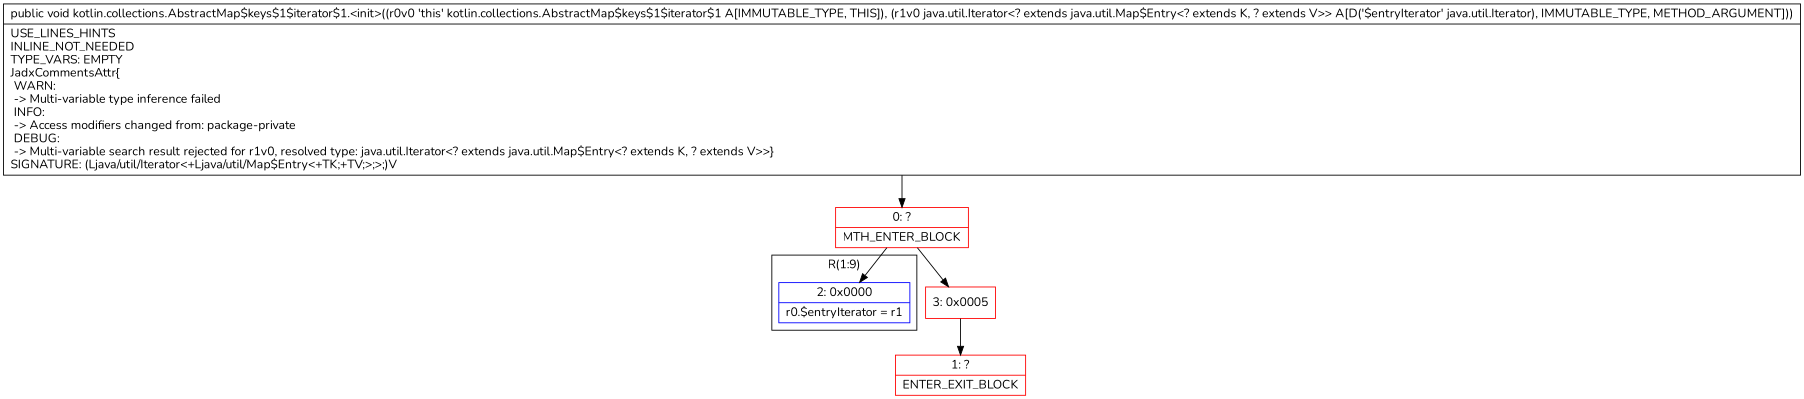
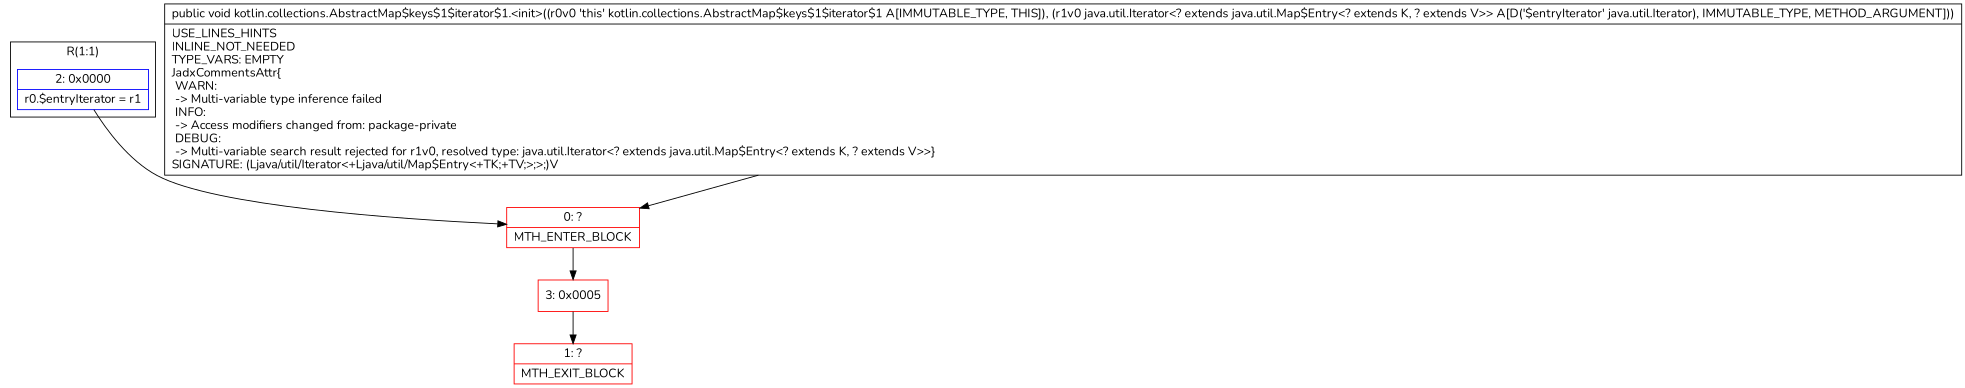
edge "0: ?" -> "2: 0x0000": reversed
cluster "R(1:9)": label "R(1:9)" -> "R(1:1)"
node "1: ?": text "ENTER_EXIT_BLOCK" -> "MTH_EXIT_BLOCK"
